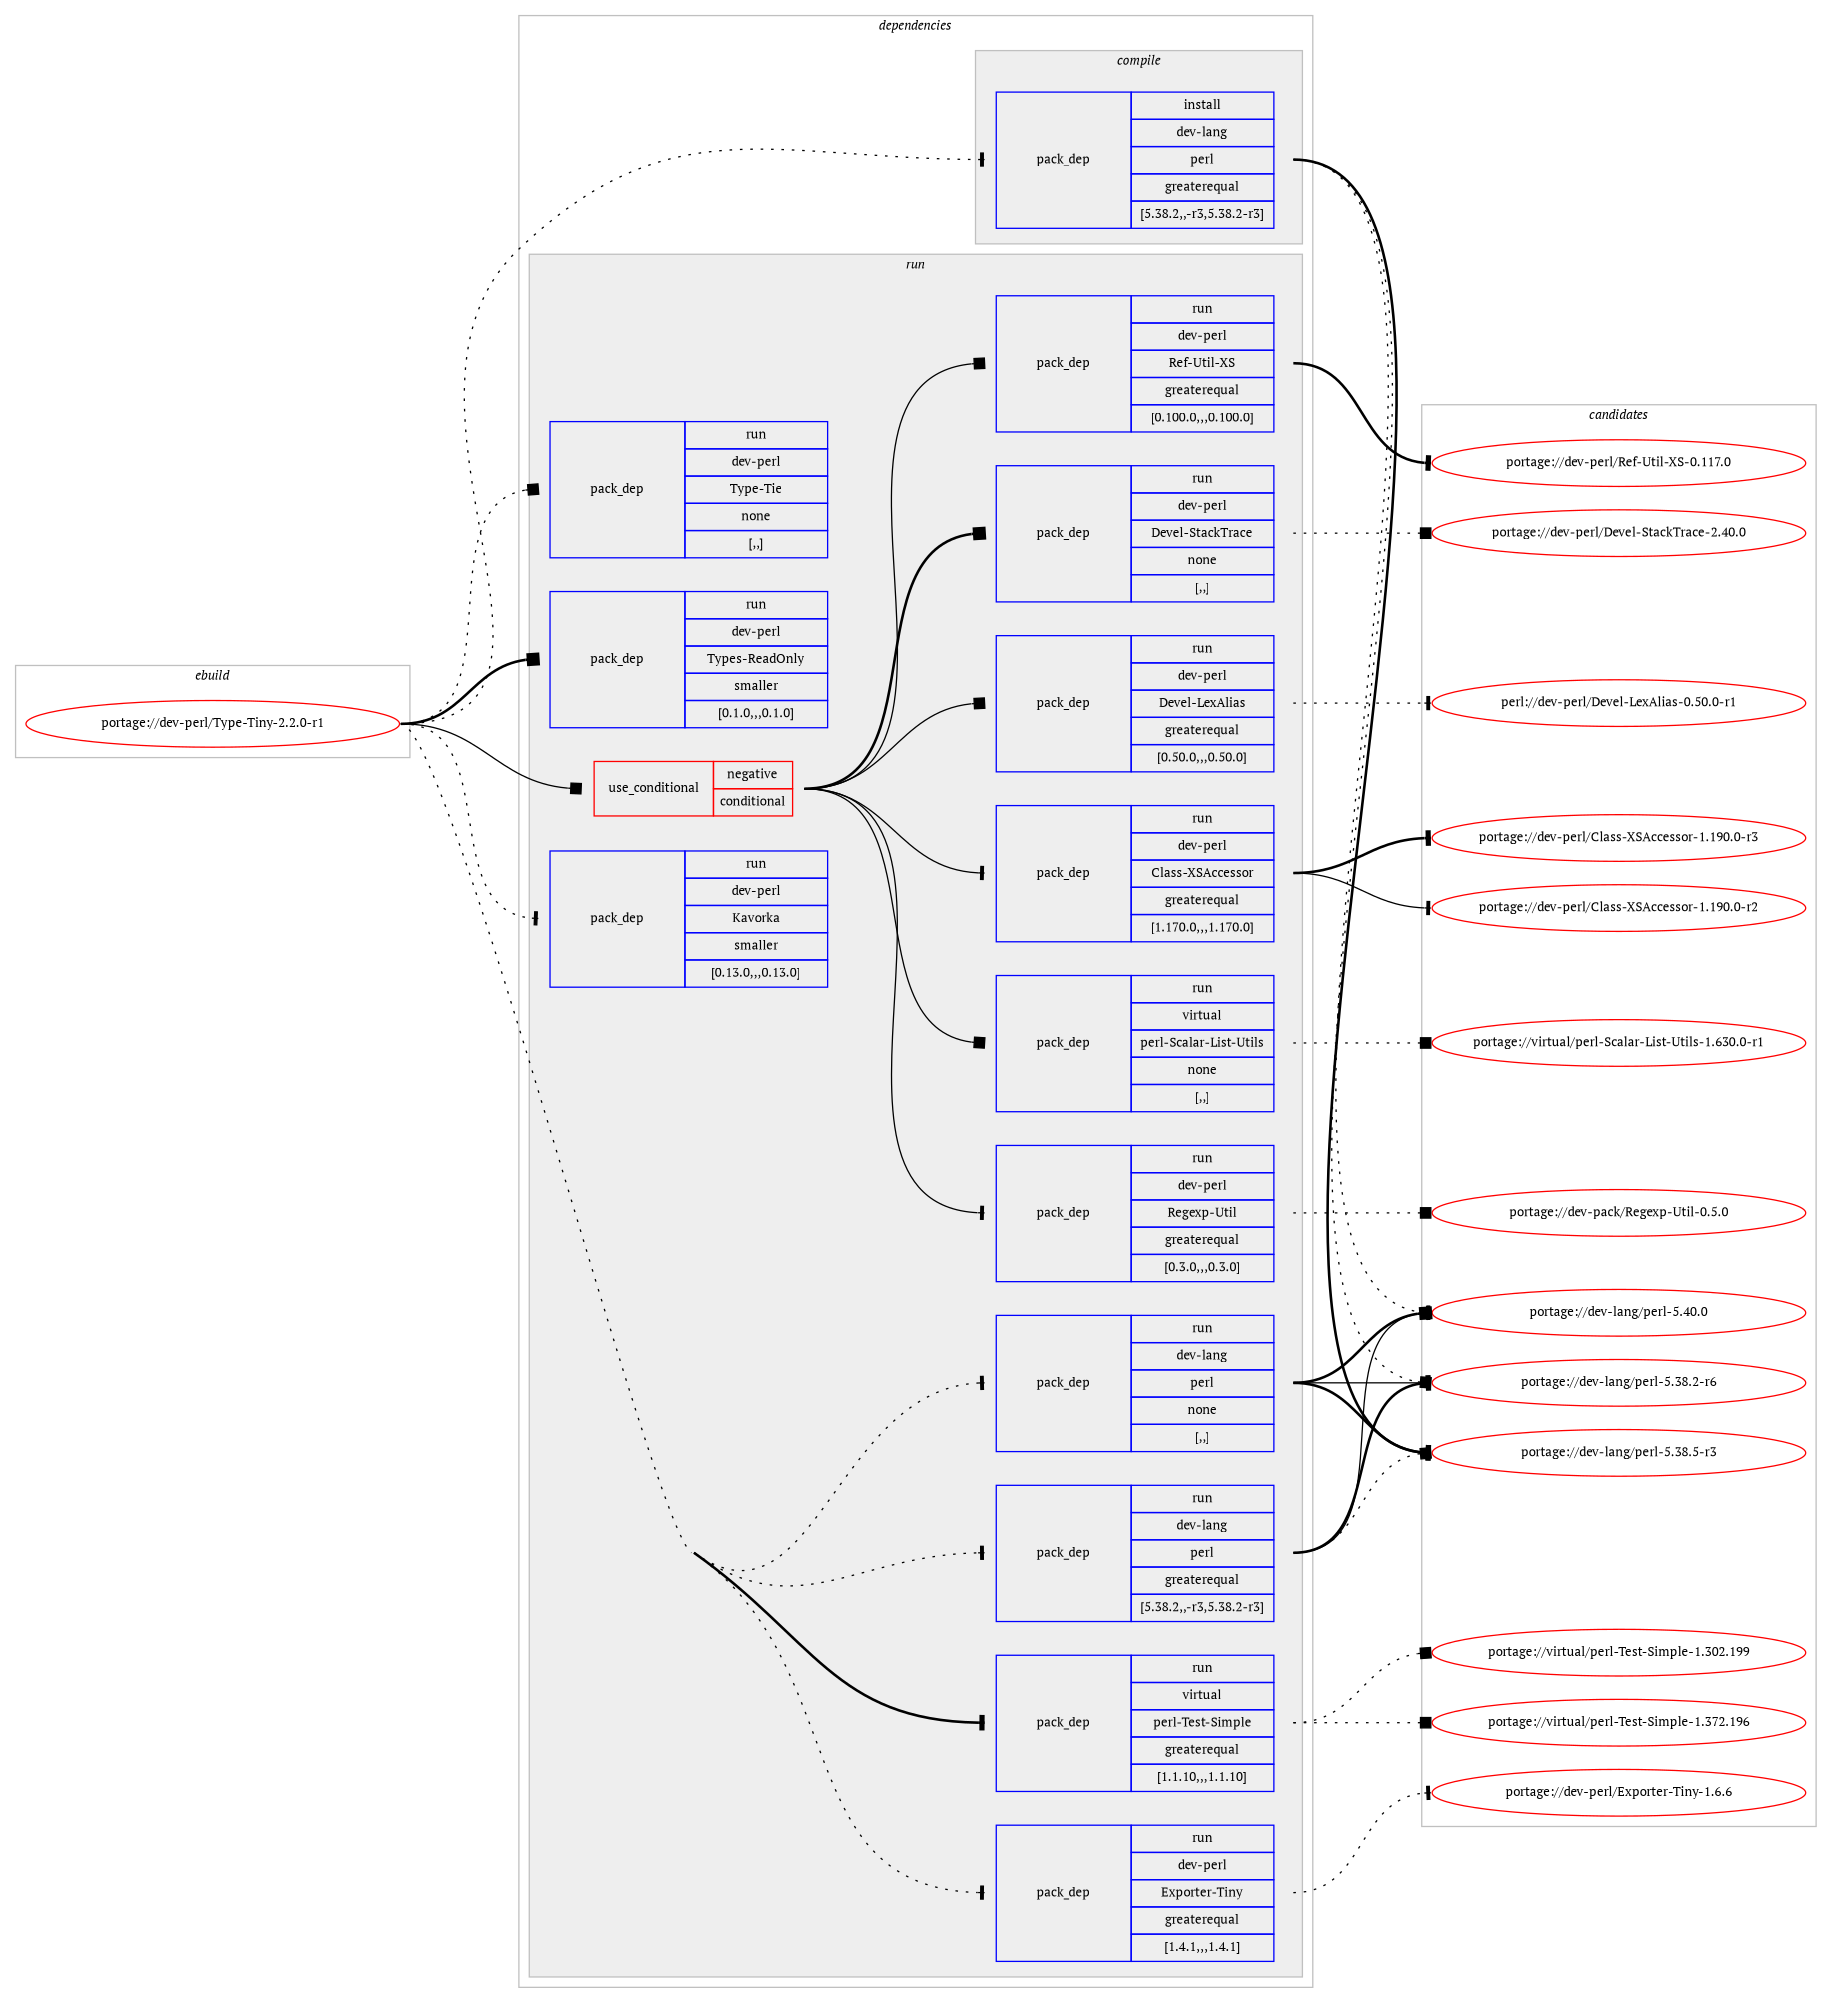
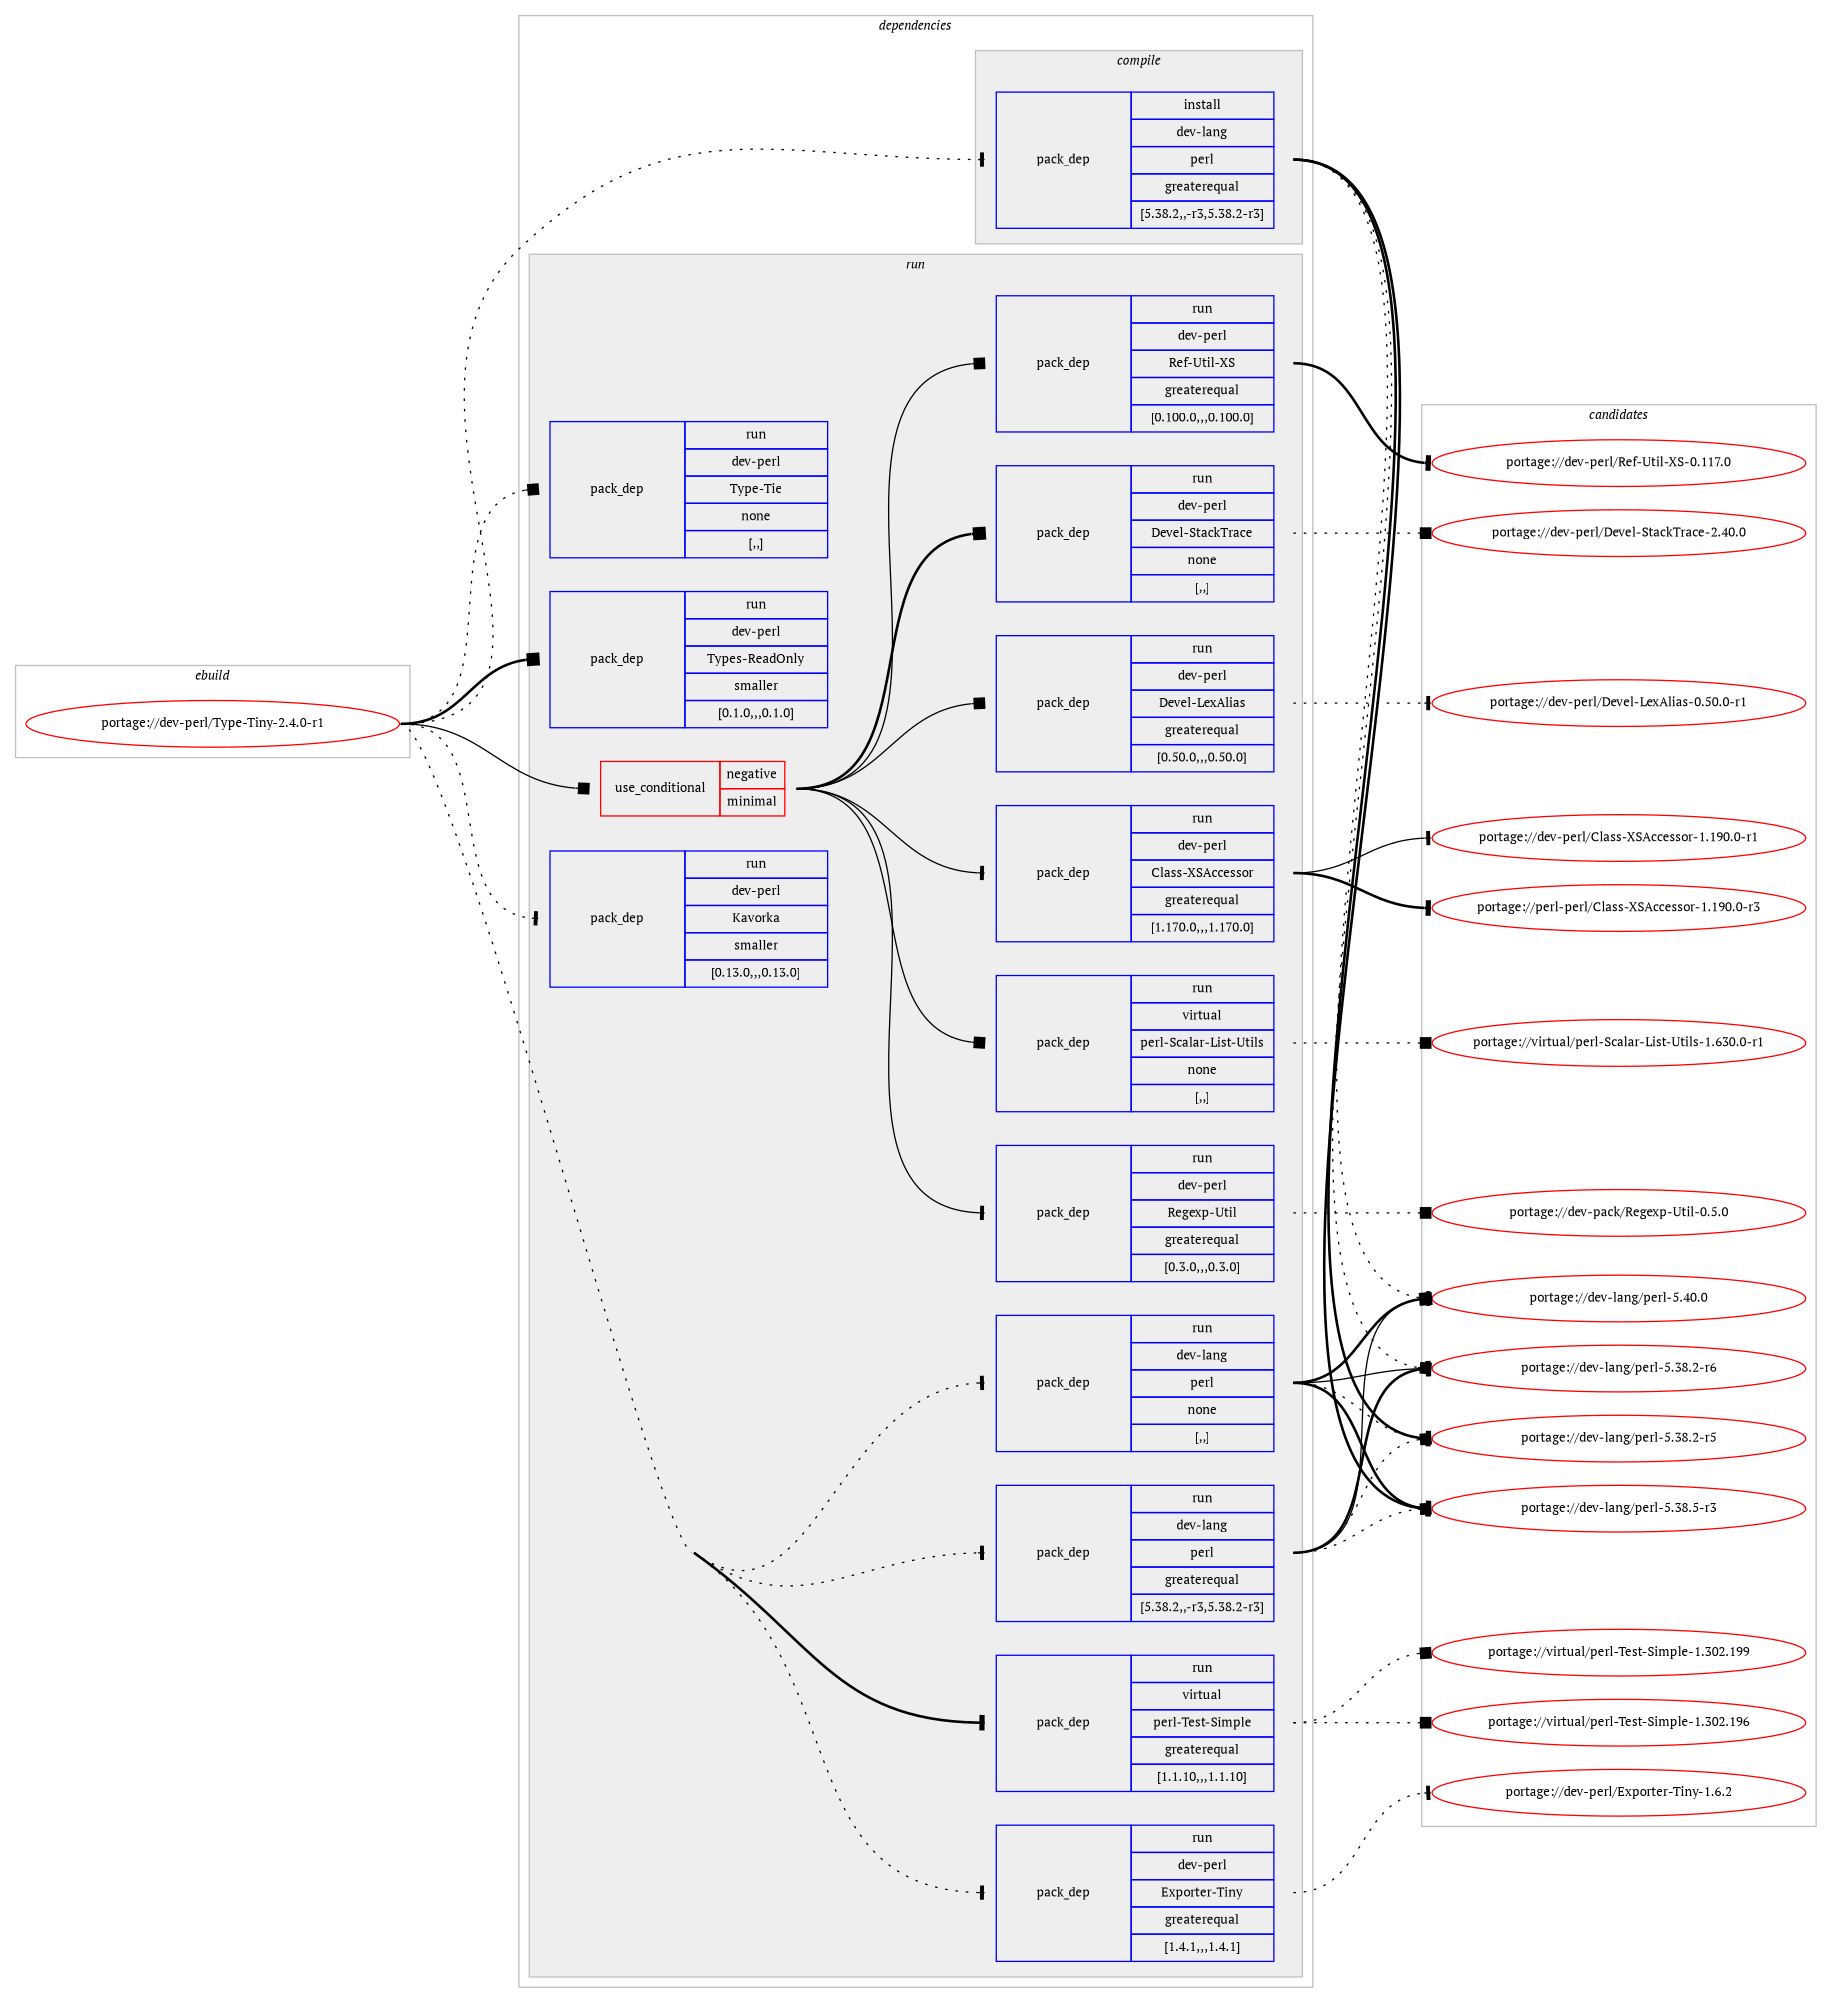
node "perl://dev-perl/Devel-LexAlias-0.50.0-r1": label "perl://dev-perl/Devel-LexAlias-0.50.0-r1" -> "portage://dev-perl/Devel-LexAlias-0.50.0-r1"
node "portage://dev-perl/Type-Tiny-2.2.0-r1": label "portage://dev-perl/Type-Tiny-2.2.0-r1" -> "portage://dev-perl/Type-Tiny-2.4.0-r1"
node "use_conditional": text "conditional" -> "minimal"
node "portage://dev-perl/Class-XSAccessor-1.190.0-r3": label "portage://dev-perl/Class-XSAccessor-1.190.0-r3" -> "portage://perl-perl/Class-XSAccessor-1.190.0-r3"
node "portage://dev-perl/Class-XSAccessor-1.190.0-r2": label "portage://dev-perl/Class-XSAccessor-1.190.0-r2" -> "portage://dev-perl/Class-XSAccessor-1.190.0-r1"
node "portage://dev-lang/perl-5.38.2-r5": added
node "portage://virtual/perl-Test-Simple-1.372.196": label "portage://virtual/perl-Test-Simple-1.372.196" -> "portage://virtual/perl-Test-Simple-1.302.196"
node "portage://dev-perl/Exporter-Tiny-1.6.6": label "portage://dev-perl/Exporter-Tiny-1.6.6" -> "portage://dev-perl/Exporter-Tiny-1.6.2"
